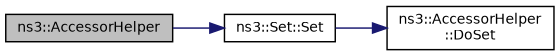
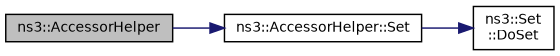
node "ns3::Set::Set": label "ns3::Set::Set" -> "ns3::AccessorHelper::Set"
node "ns3::AccessorHelper ::DoSet": label "ns3::AccessorHelper ::DoSet" -> "ns3::Set ::DoSet"
